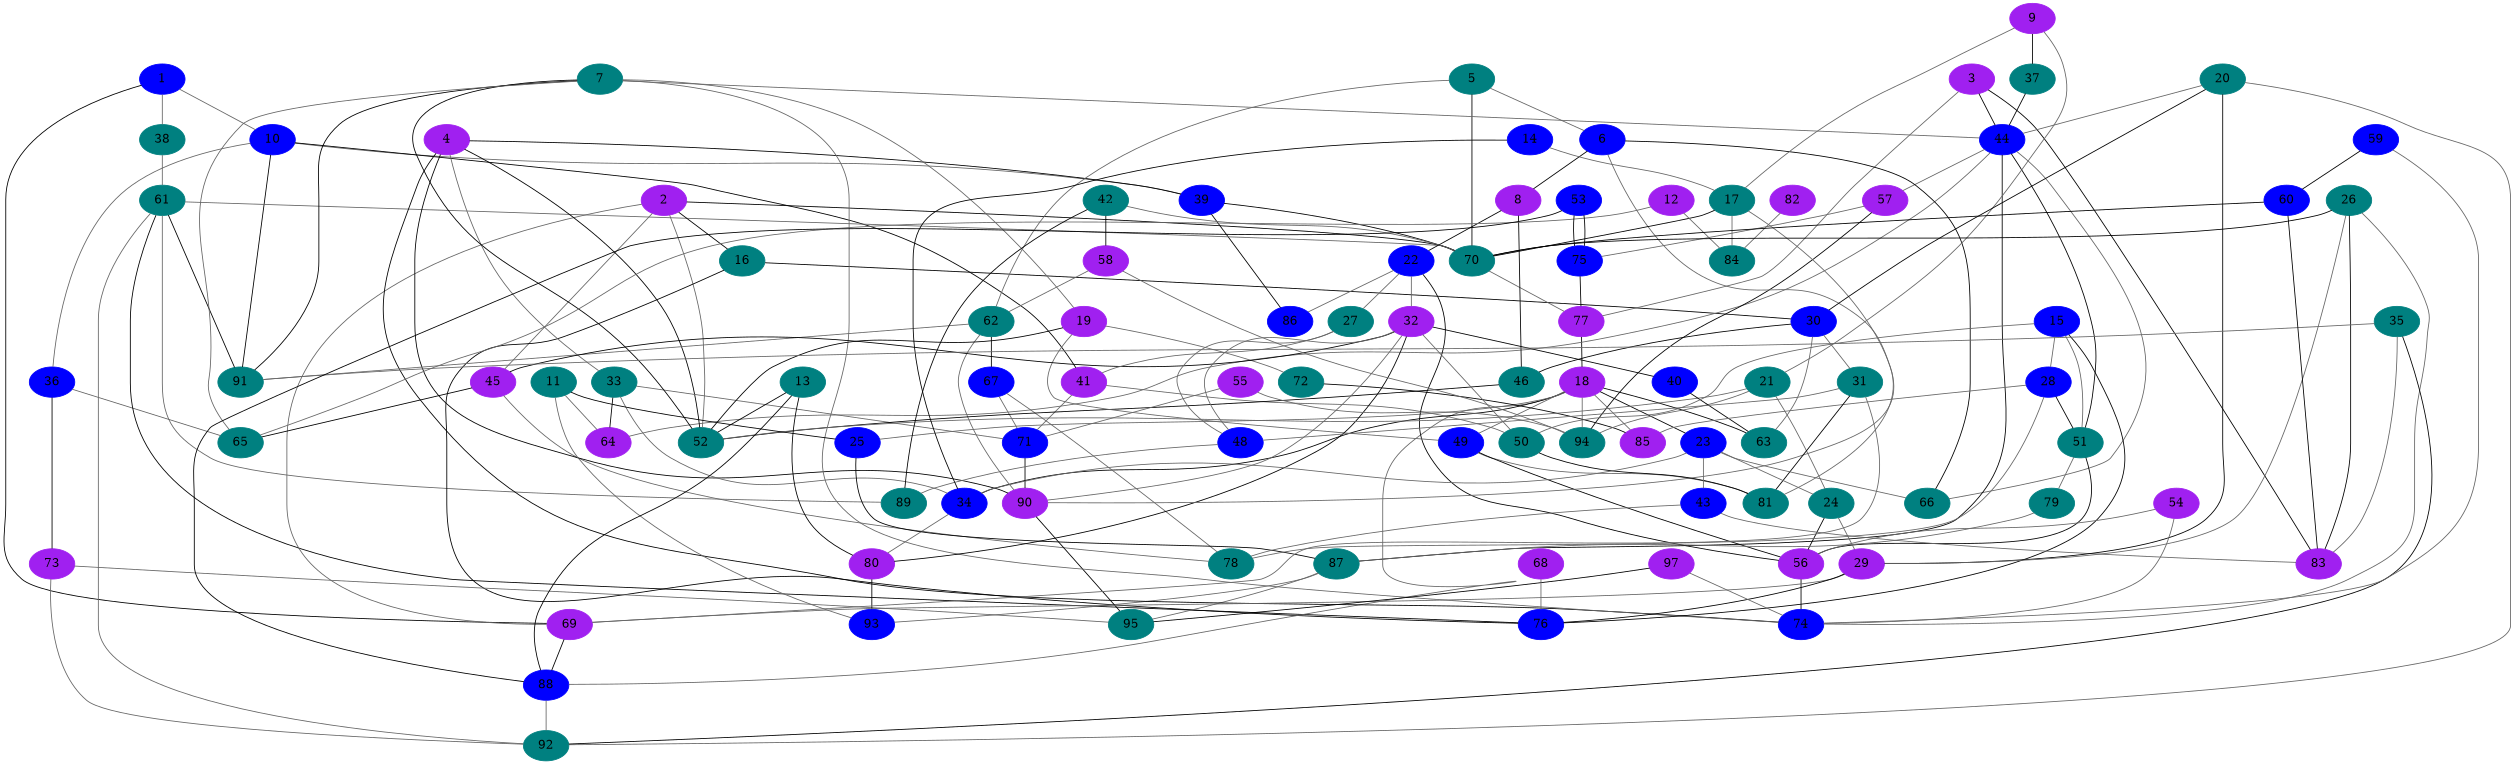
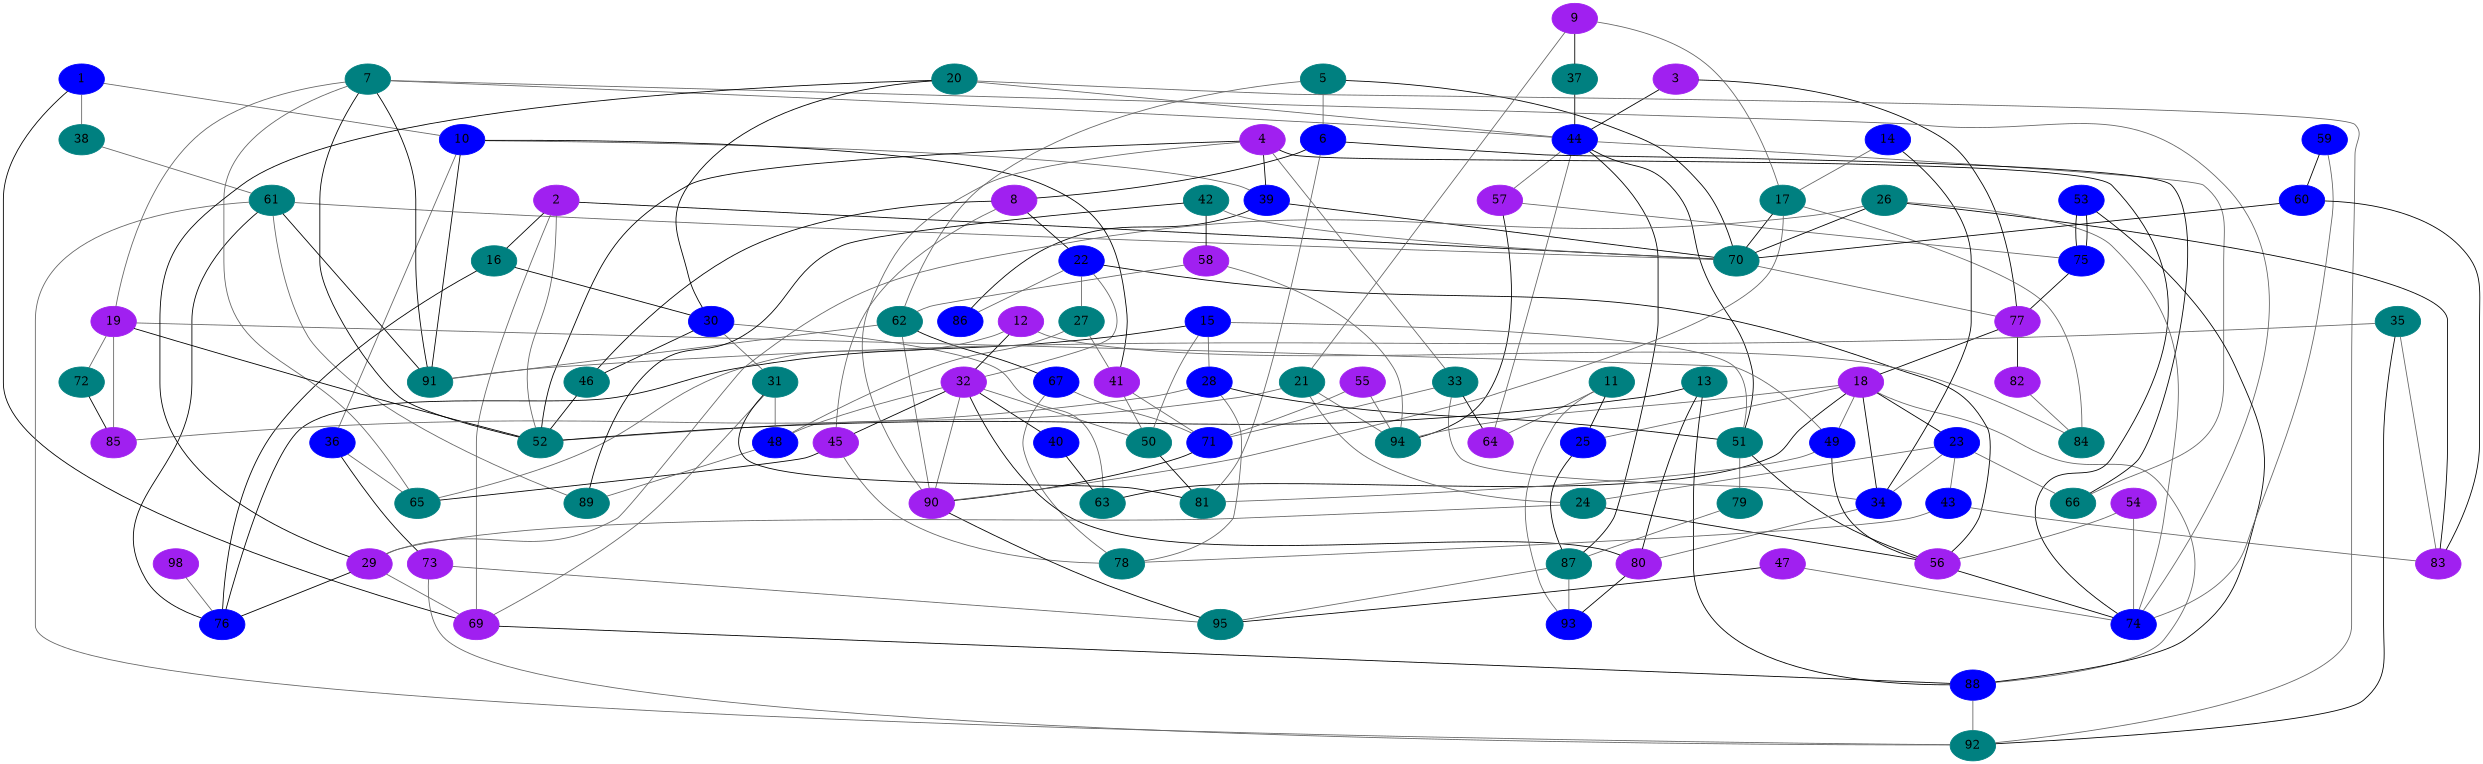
edge "3" -- "77": color gray40 -> black
edge "2" -- "45": now "8" -- "45"
edge "3" -- "83": removed
edge "12" -- "32": added
edge "77" -- "82": added
edge "18" -- "85": now "19" -- "85"
edge "4" -- "90": color black -> gray40
node "68": label "68" -> "98"
node "97": label "97" -> "47"
